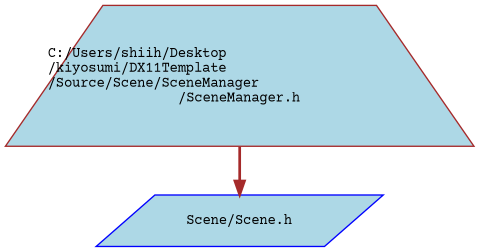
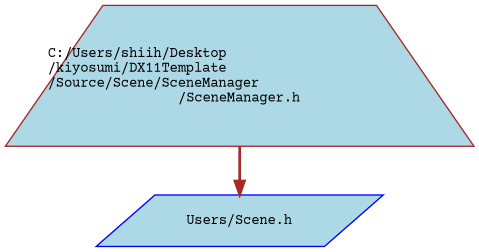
node "Scene/Scene.h": label "Scene/Scene.h" -> "Users/Scene.h"
